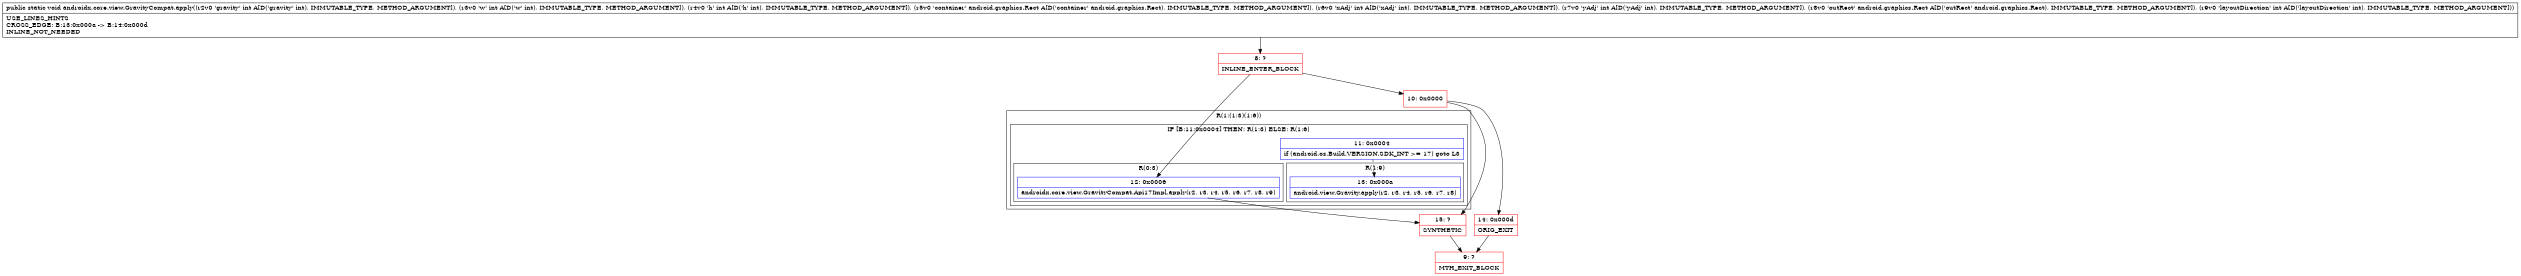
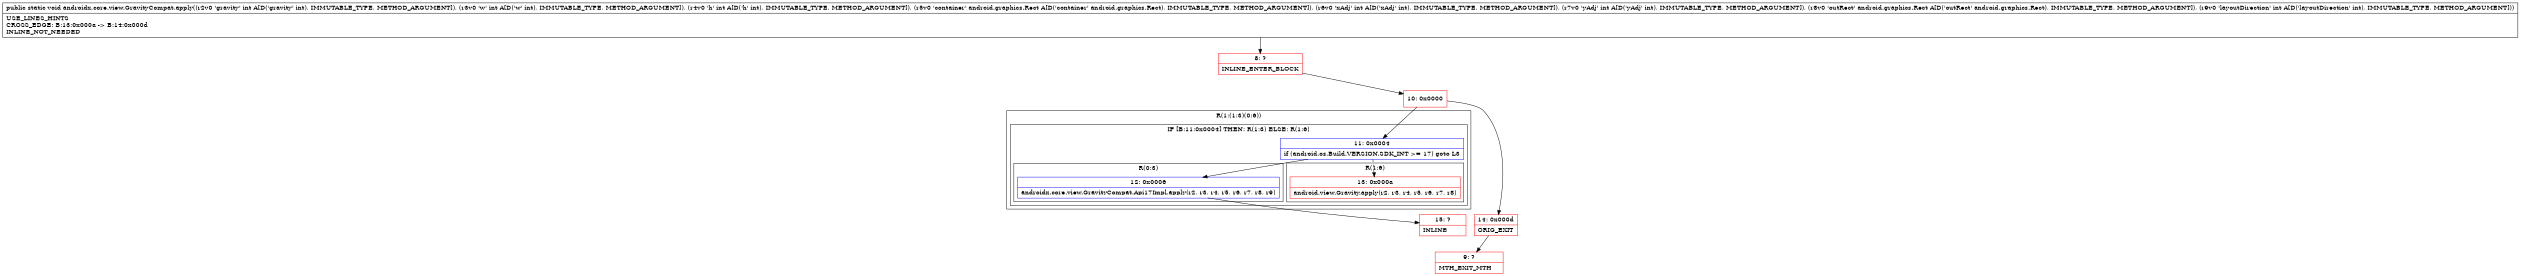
cluster "R(1:(1:3)(1:6))": label "R(1:(1:3)(1:6))" -> "R(1:(1:3)(0:6))"
edge "8: ?" -> "12: 0x0006": now "11: 0x0004" -> "12: 0x0006"
edge "10: 0x0000" -> "15: ?": now "10: 0x0000" -> "11: 0x0004"
cluster "R(1:9)": label "R(1:9)" -> "R(1:6)"
node "13: 0x000a": color blue -> red
node "15: ?": text "SYNTHETIC" -> "INLINE"
edge "15: ?" -> "9: ?": removed
node "9: ?": text "MTH_EXIT_BLOCK" -> "MTH_EXIT_MTH"
